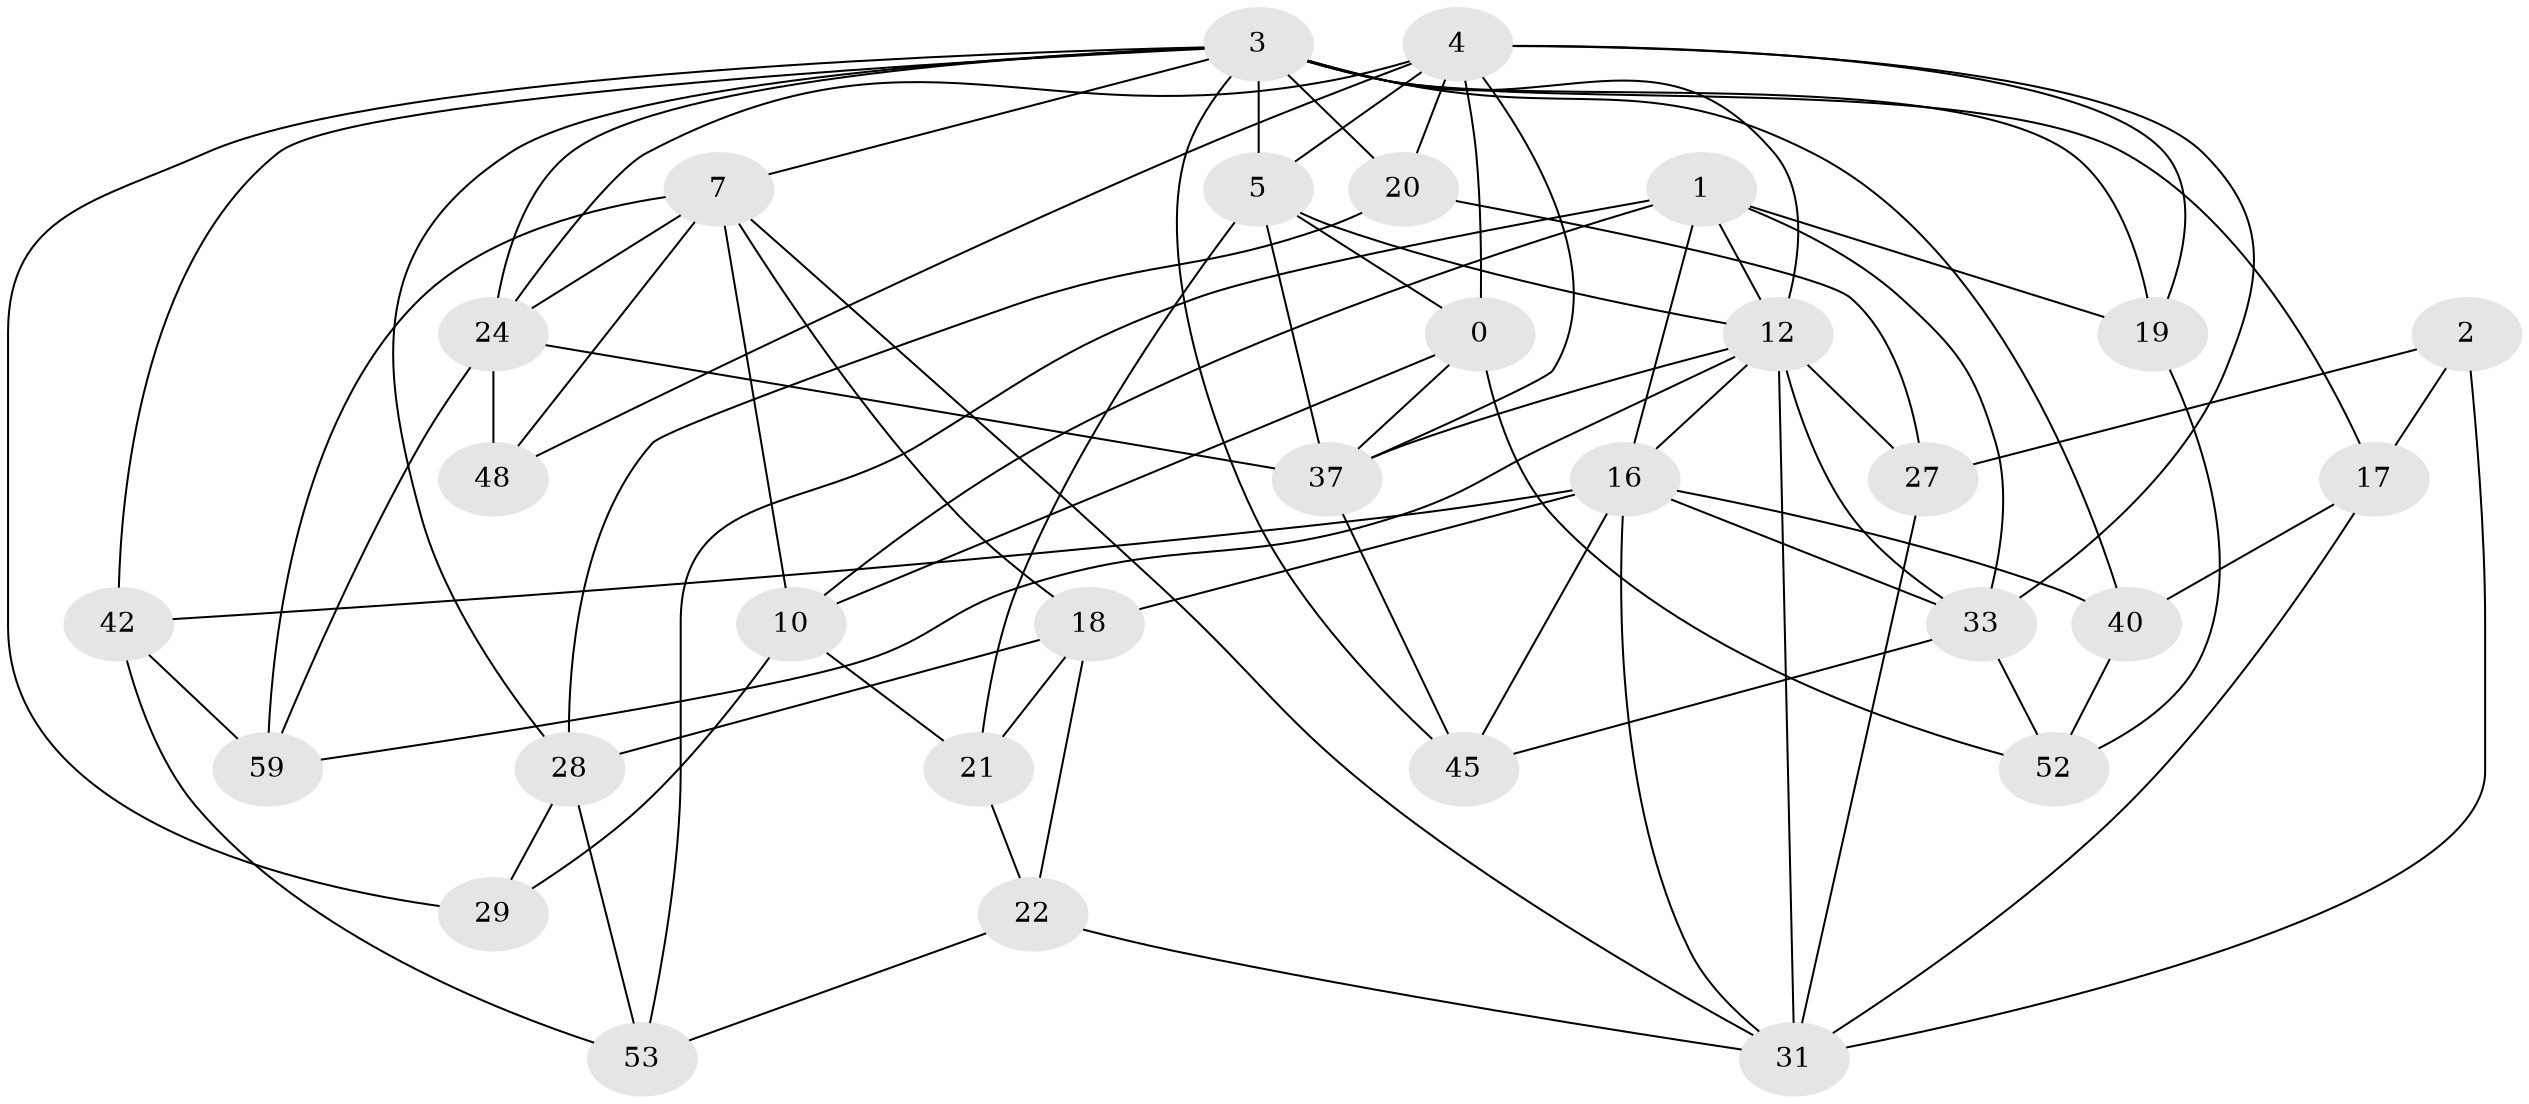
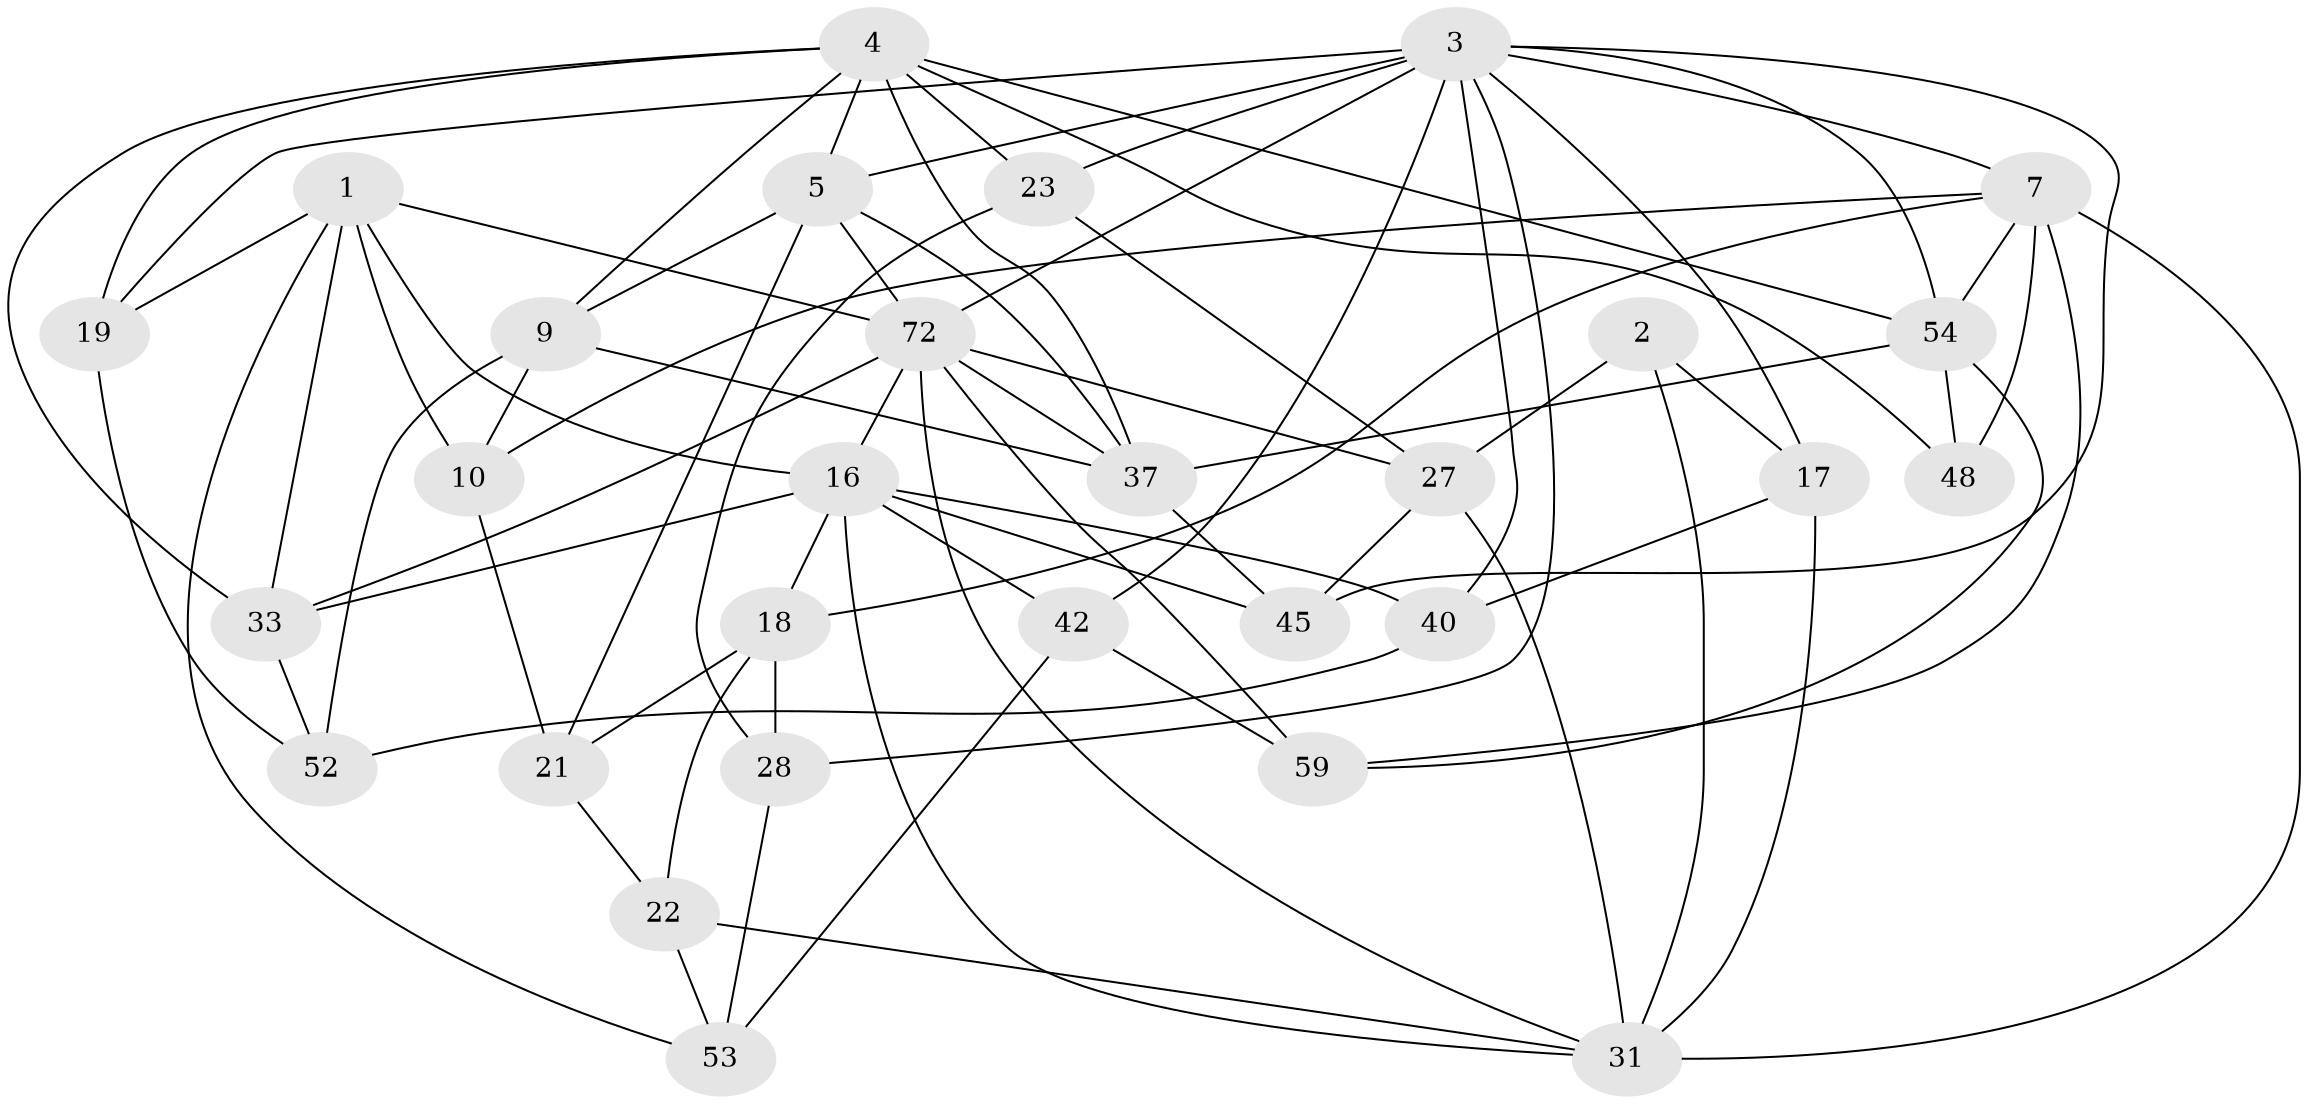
node "20": label "20" -> "23"
node "24": label "24" -> "54"
node "0": label "0" -> "9"
node "12": label "12" -> "72"
edge "33" -- "45": now "27" -- "45"
node "29": removed
